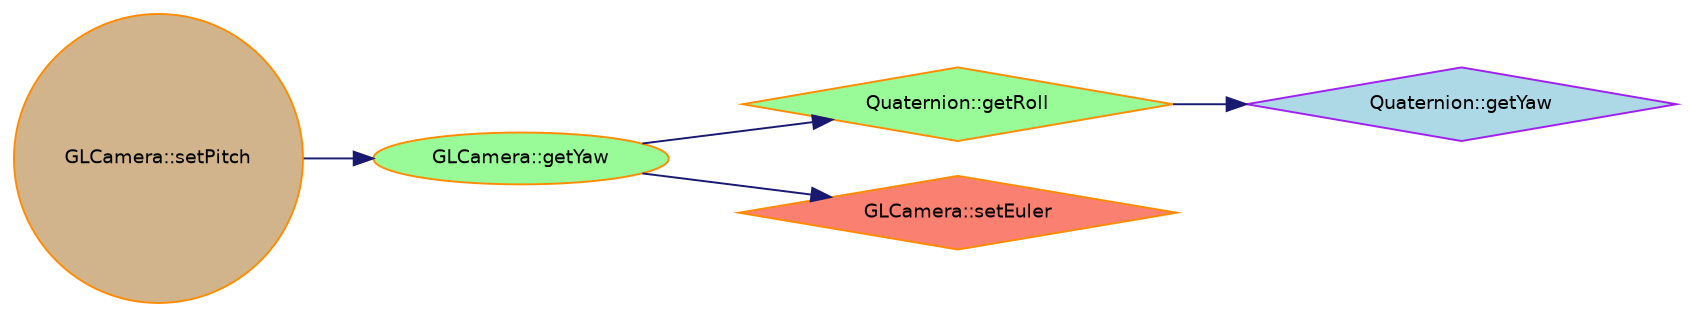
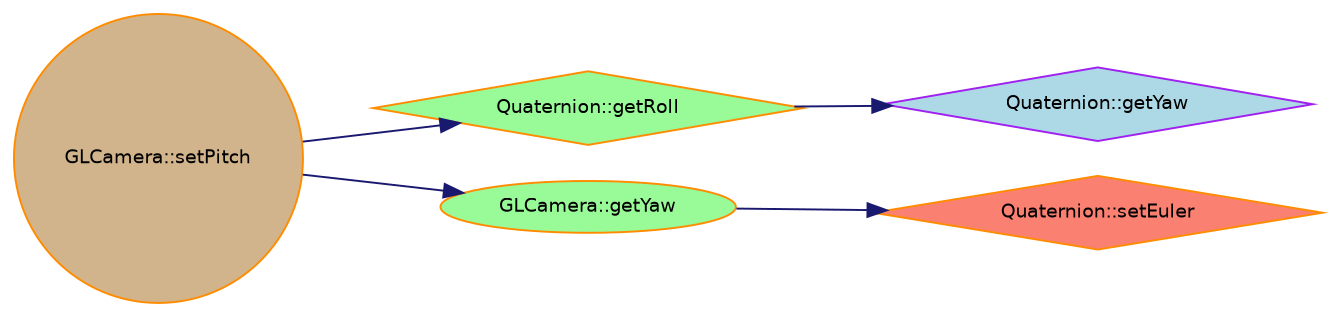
edge "GLCamera::getYaw" -> "Quaternion::getRoll": now "GLCamera::setPitch" -> "Quaternion::getRoll"
node "GLCamera::setEuler": label "GLCamera::setEuler" -> "Quaternion::setEuler"
